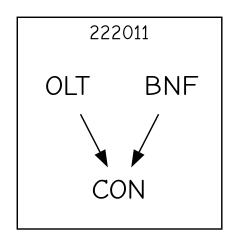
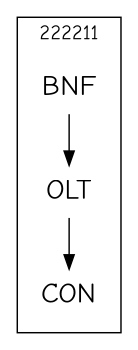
cluster "222011": label "222011" -> "222211"
edge "BNF" -> "CON": now "BNF" -> "OLT"
